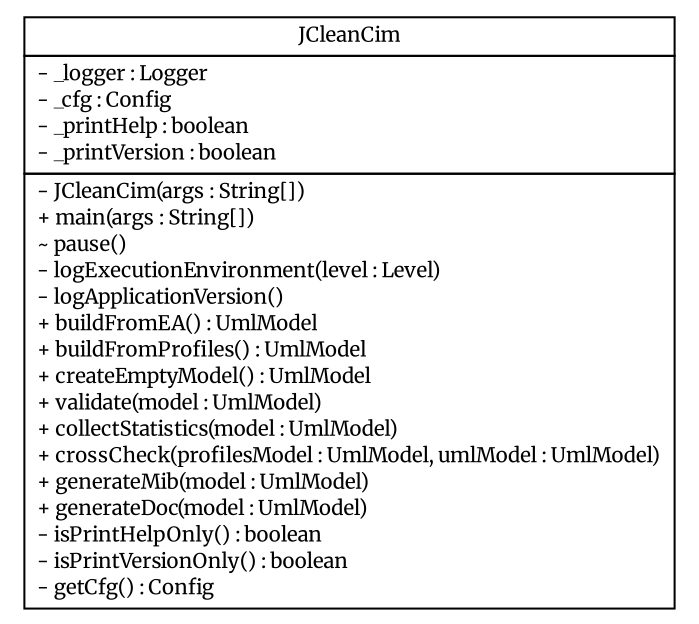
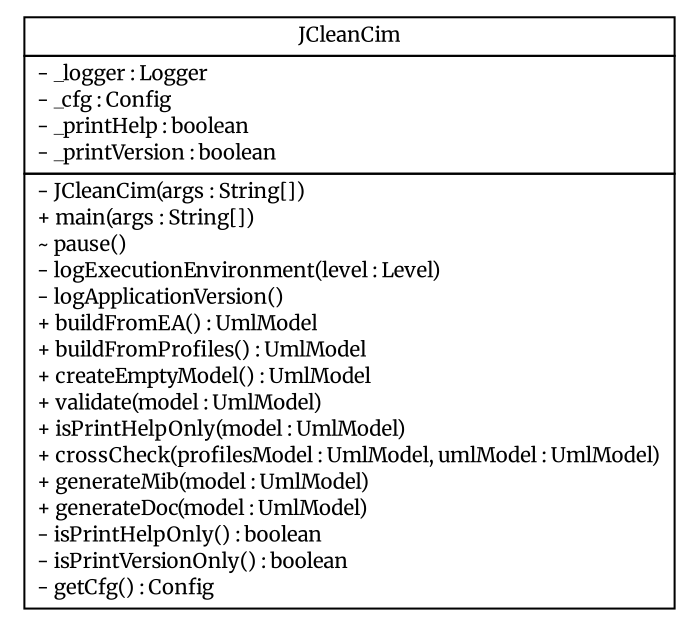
node "JCleanCim": text "+ collectStatistics(model : UmlModel)" -> "+ isPrintHelpOnly(model : UmlModel)"
